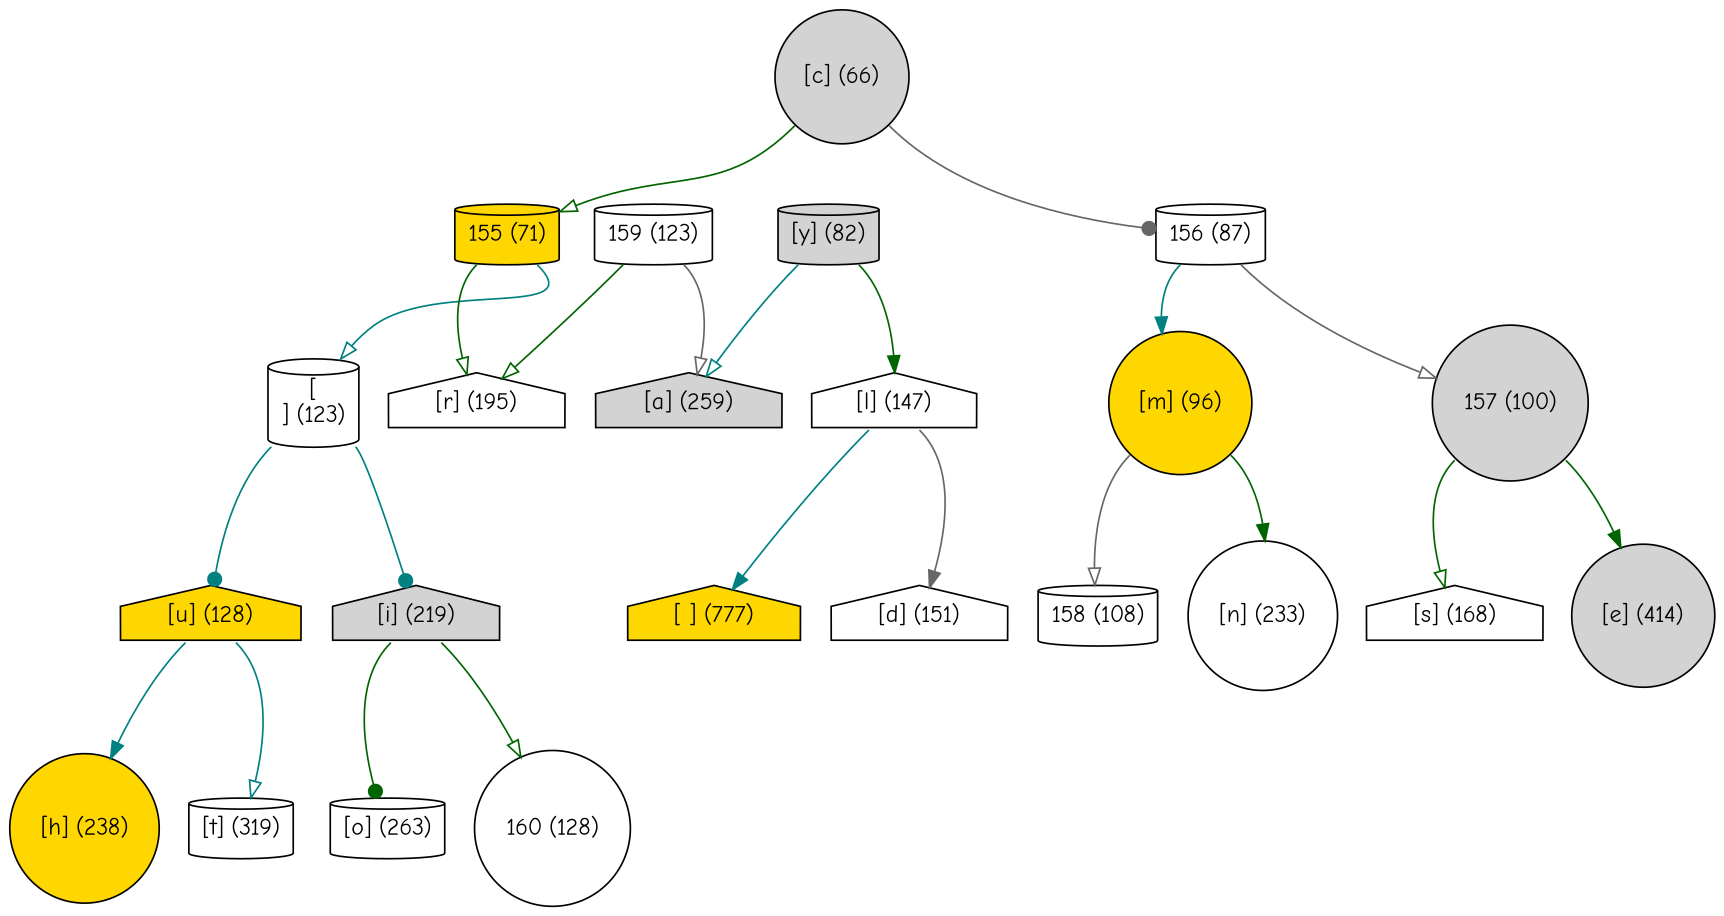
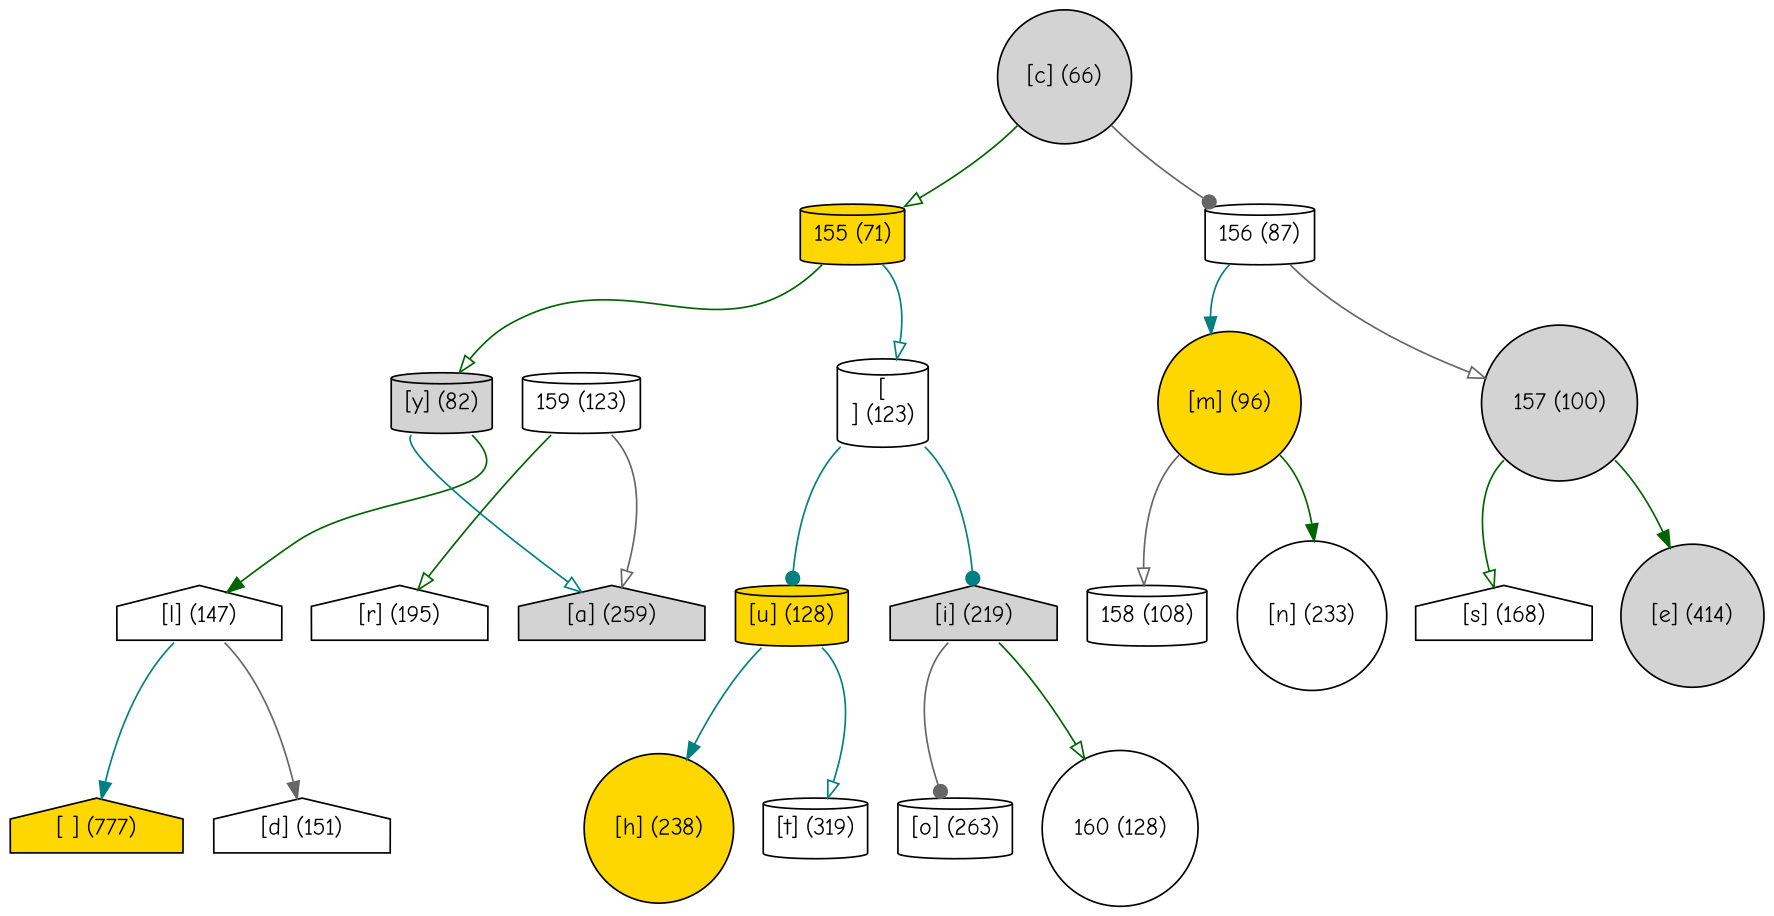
edge "155 (71)" -> "[r] (195)": now "155 (71)" -> "[y] (82)"
node "[u] (128)": shape house -> cylinder
edge "[i] (219)" -> "[o] (263)": color darkgreen -> gray40
